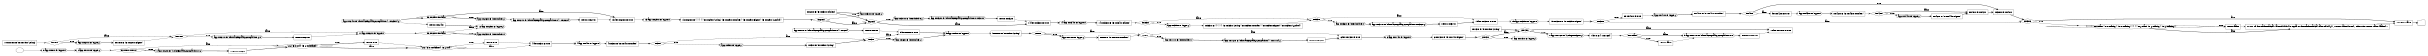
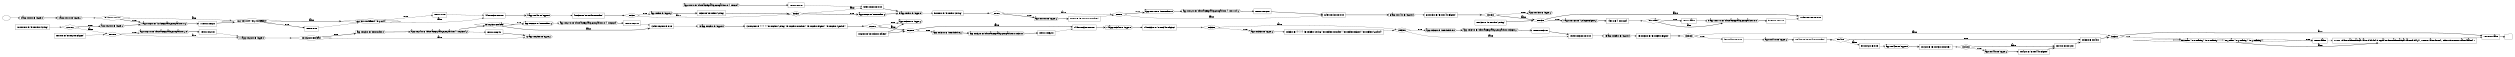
edge "app __x23__ = (ToNumber x)" -> "app __x24__ = (AbstractEqualityComparison [! __x23__] y)": added
edge "app __x20__ = (Type y)" -> "__x18__ = (= __x20__ BigInt)": now "app __x20__ = (Type y)" -> "1:app __x2__ = (StrictEqualityComparison x y)"
